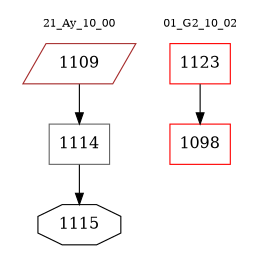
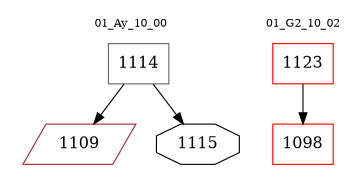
cluster "21_Ay_10_00": label "21_Ay_10_00" -> "01_Ay_10_00"
edge "1109" -> "1114": reversed
